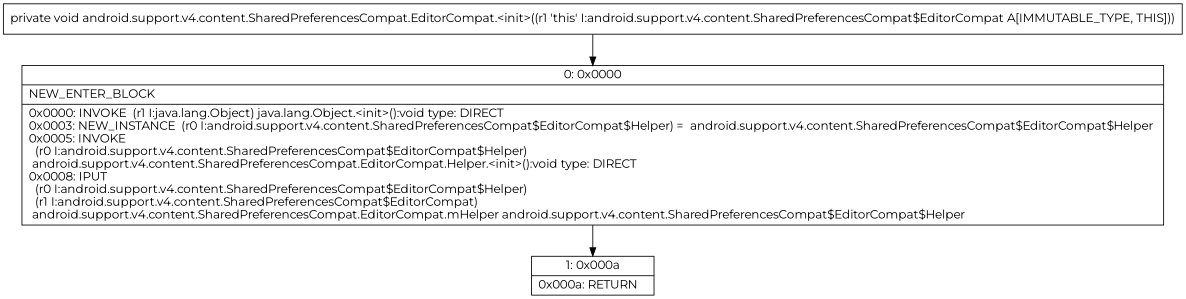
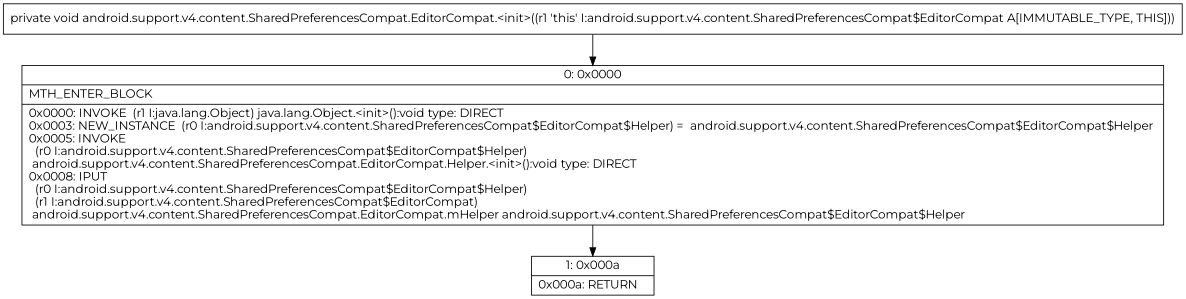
node "0: 0x0000": text "NEW_ENTER_BLOCK" -> "MTH_ENTER_BLOCK"
